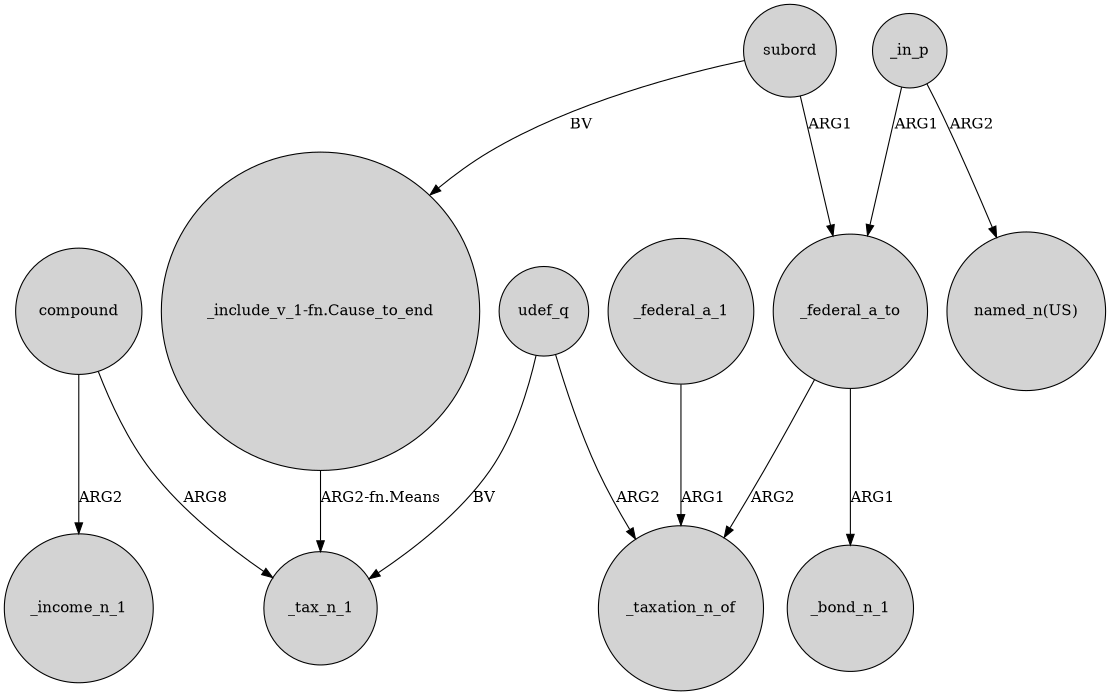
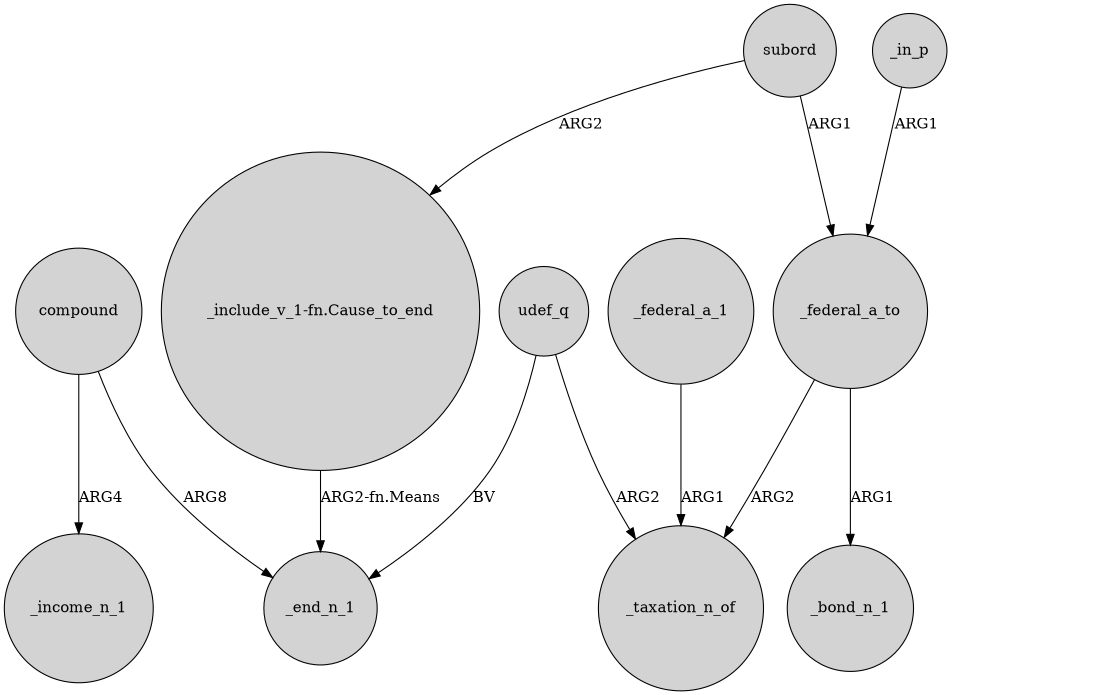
edge "subord" -> "_include_v_1-fn.Cause_to_end": label "BV" -> "ARG2"
node "named_n(US)": removed
edge "compound" -> "_income_n_1": label "ARG2" -> "ARG4"
node "_tax_n_1": label "_tax_n_1" -> "_end_n_1"
